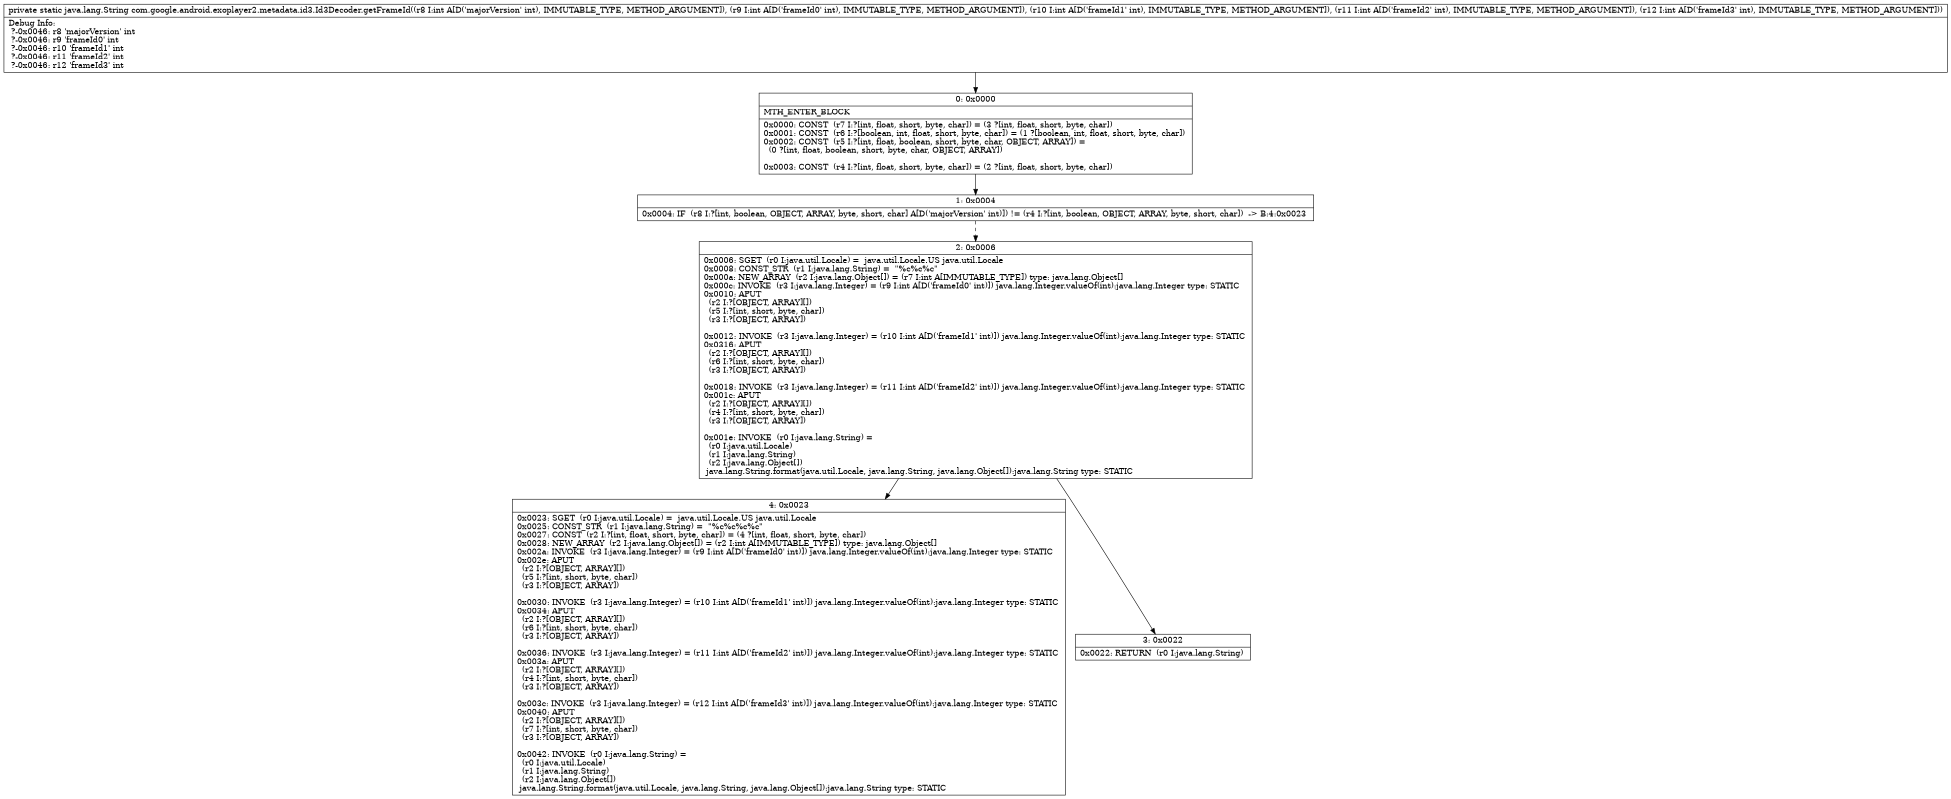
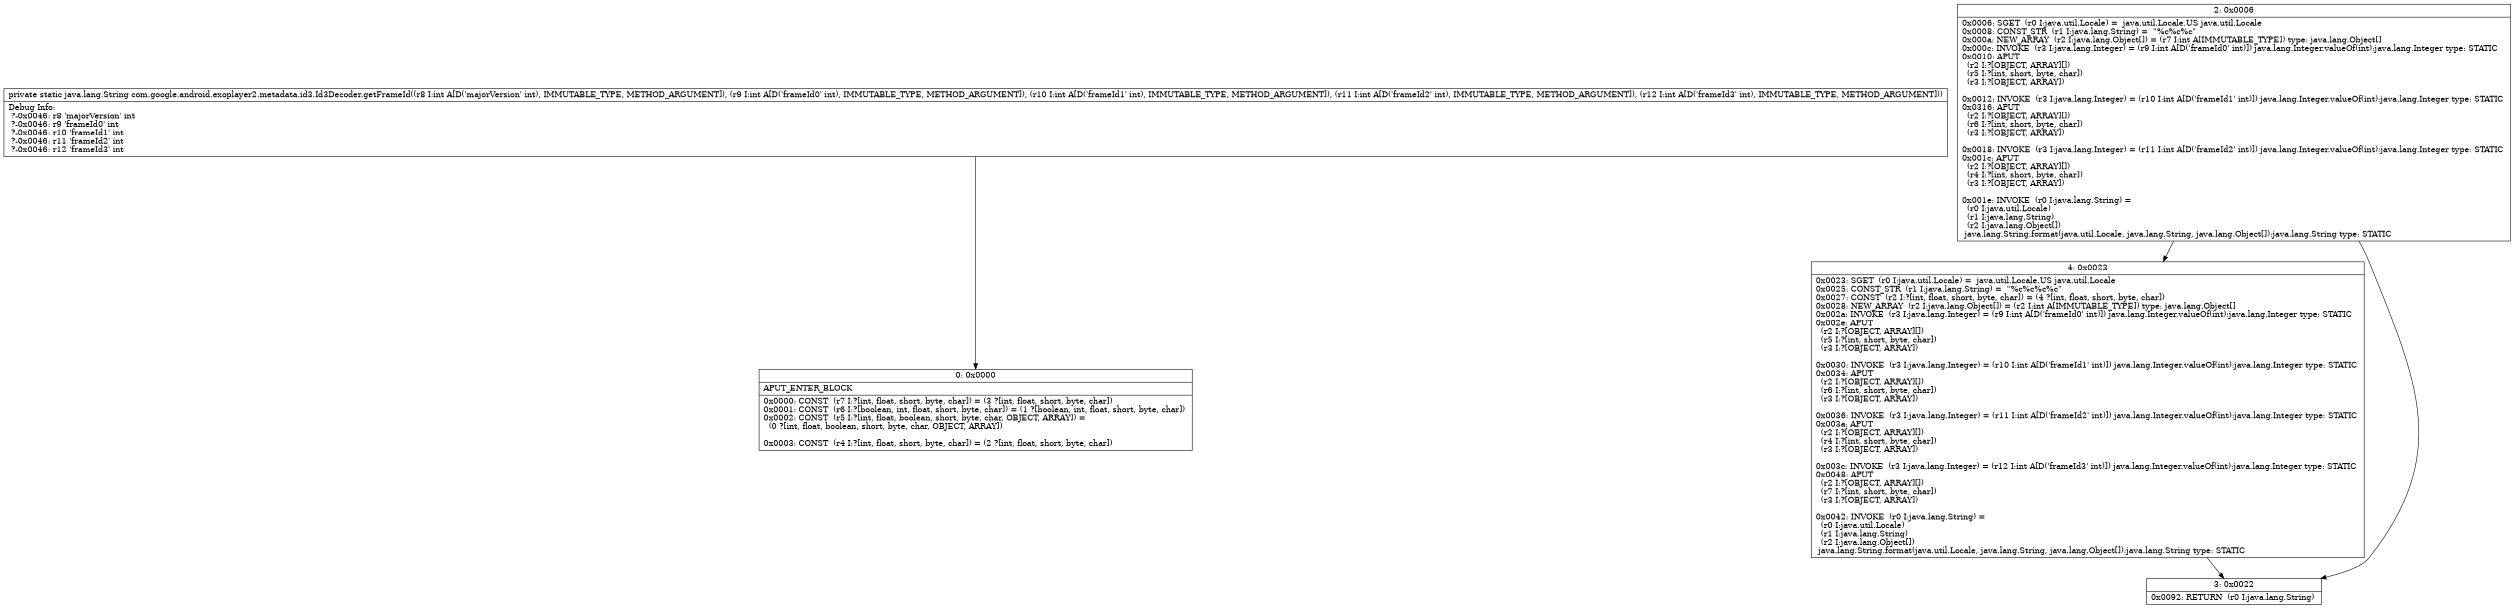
node "0: 0x0000": text "MTH_ENTER_BLOCK" -> "APUT_ENTER_BLOCK"
node "1: 0x0004": removed
edge "4: 0x0023" -> "3: 0x0022": added
node "3: 0x0022": text "0x0022: RETURN  (r0 I:java.lang.String)" -> "0x0092: RETURN  (r0 I:java.lang.String)"
node "4: 0x0023": text "0x0040: APUT" -> "0x0048: APUT"
